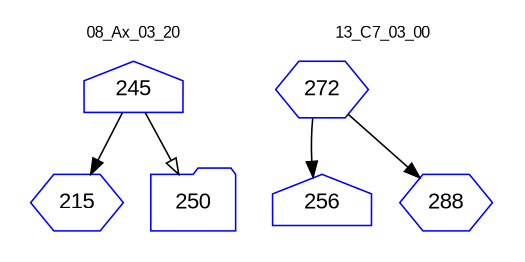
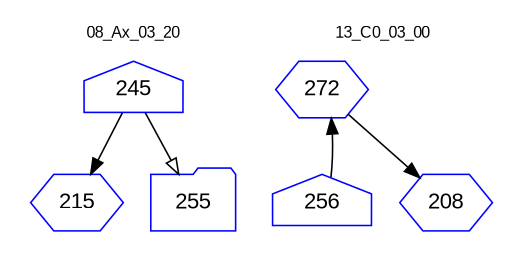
cluster "13_C7_03_00": label "13_C7_03_00" -> "13_C0_03_00"
edge "272" -> "256": reversed
node "250": label "250" -> "255"
node "288": label "288" -> "208"
